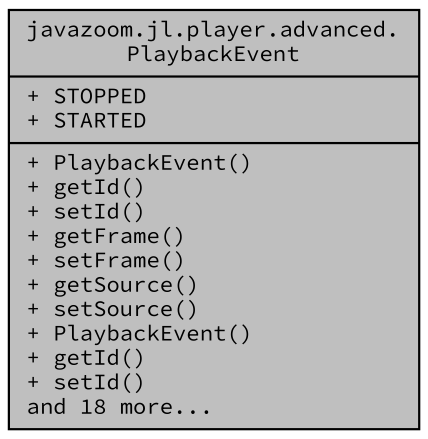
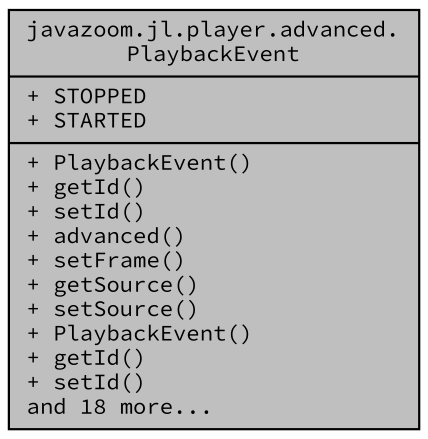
node "javazoom.jl.player.advanced.": text "+ getFrame()" -> "+ advanced()"
